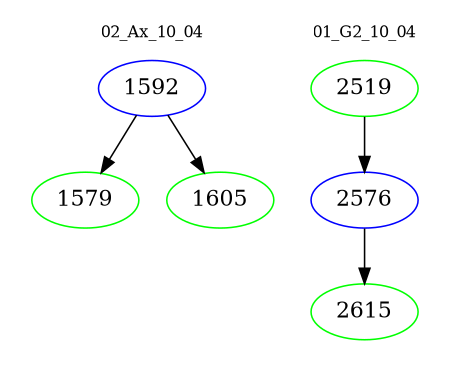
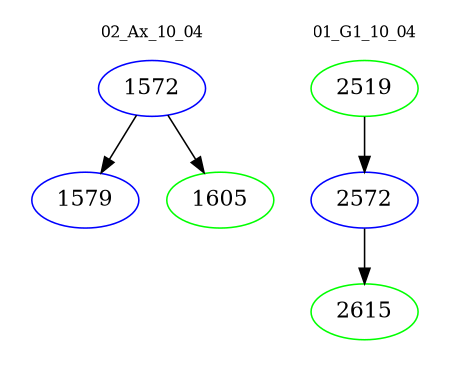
cluster "01_G2_10_04": label "01_G2_10_04" -> "01_G1_10_04"
node "1592": label "1592" -> "1572"
node "1579": color green -> blue
node "2576": label "2576" -> "2572"
